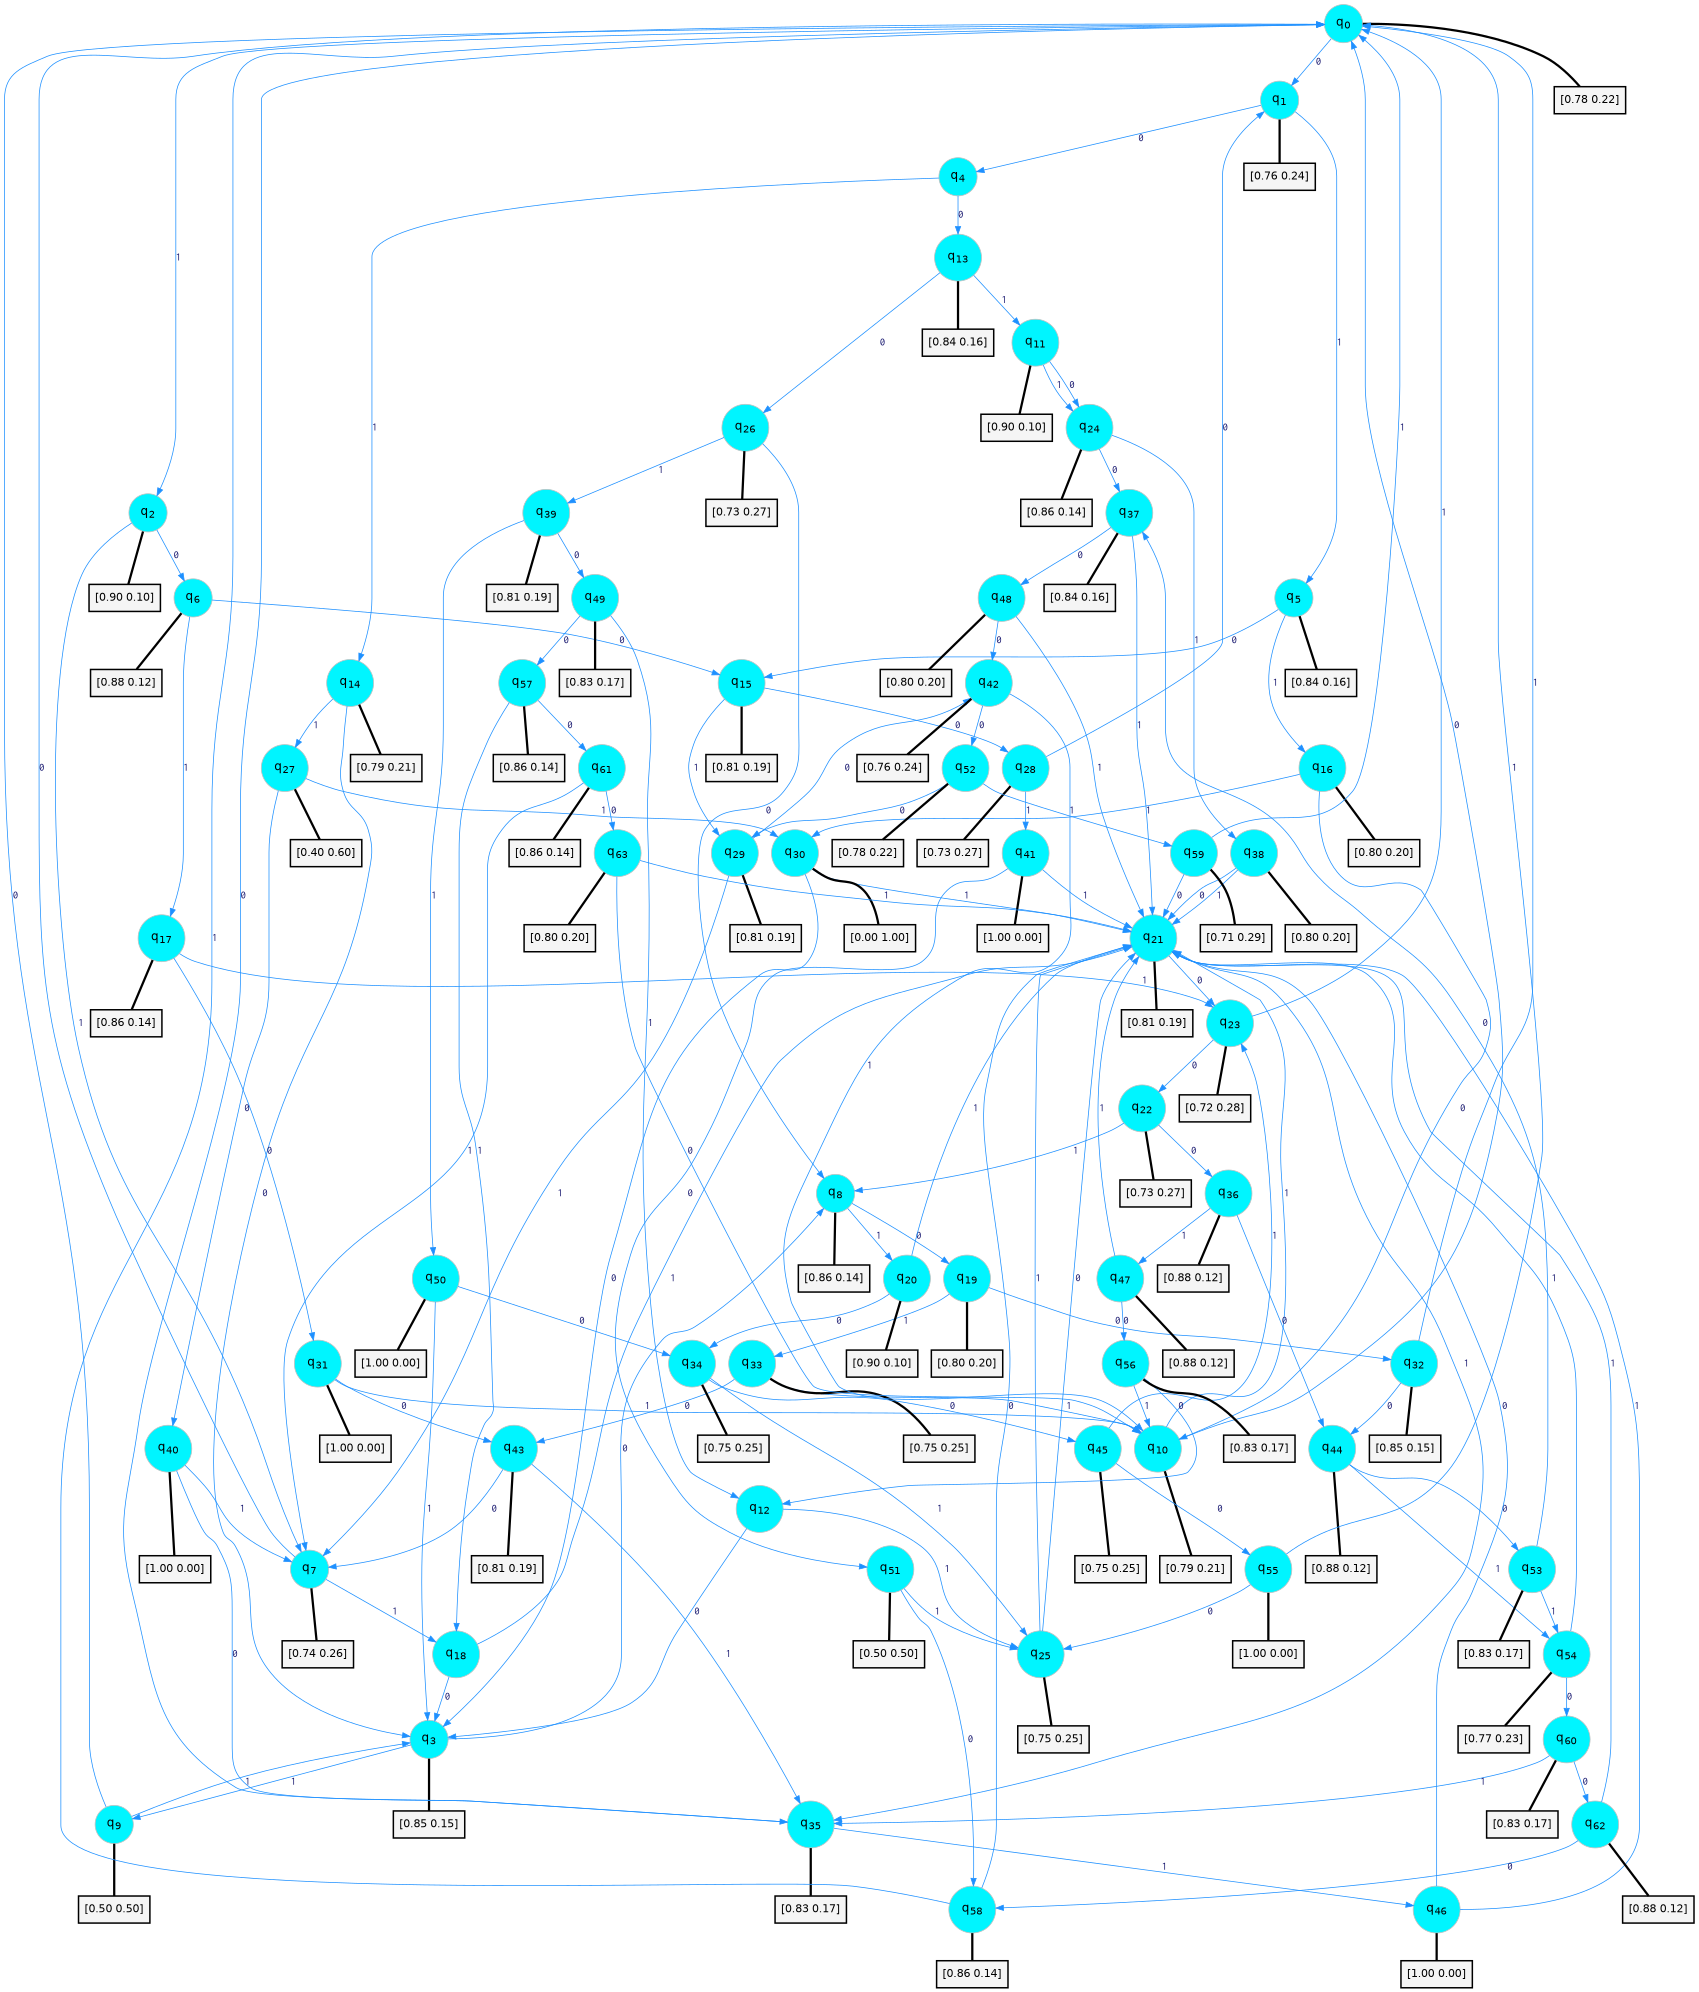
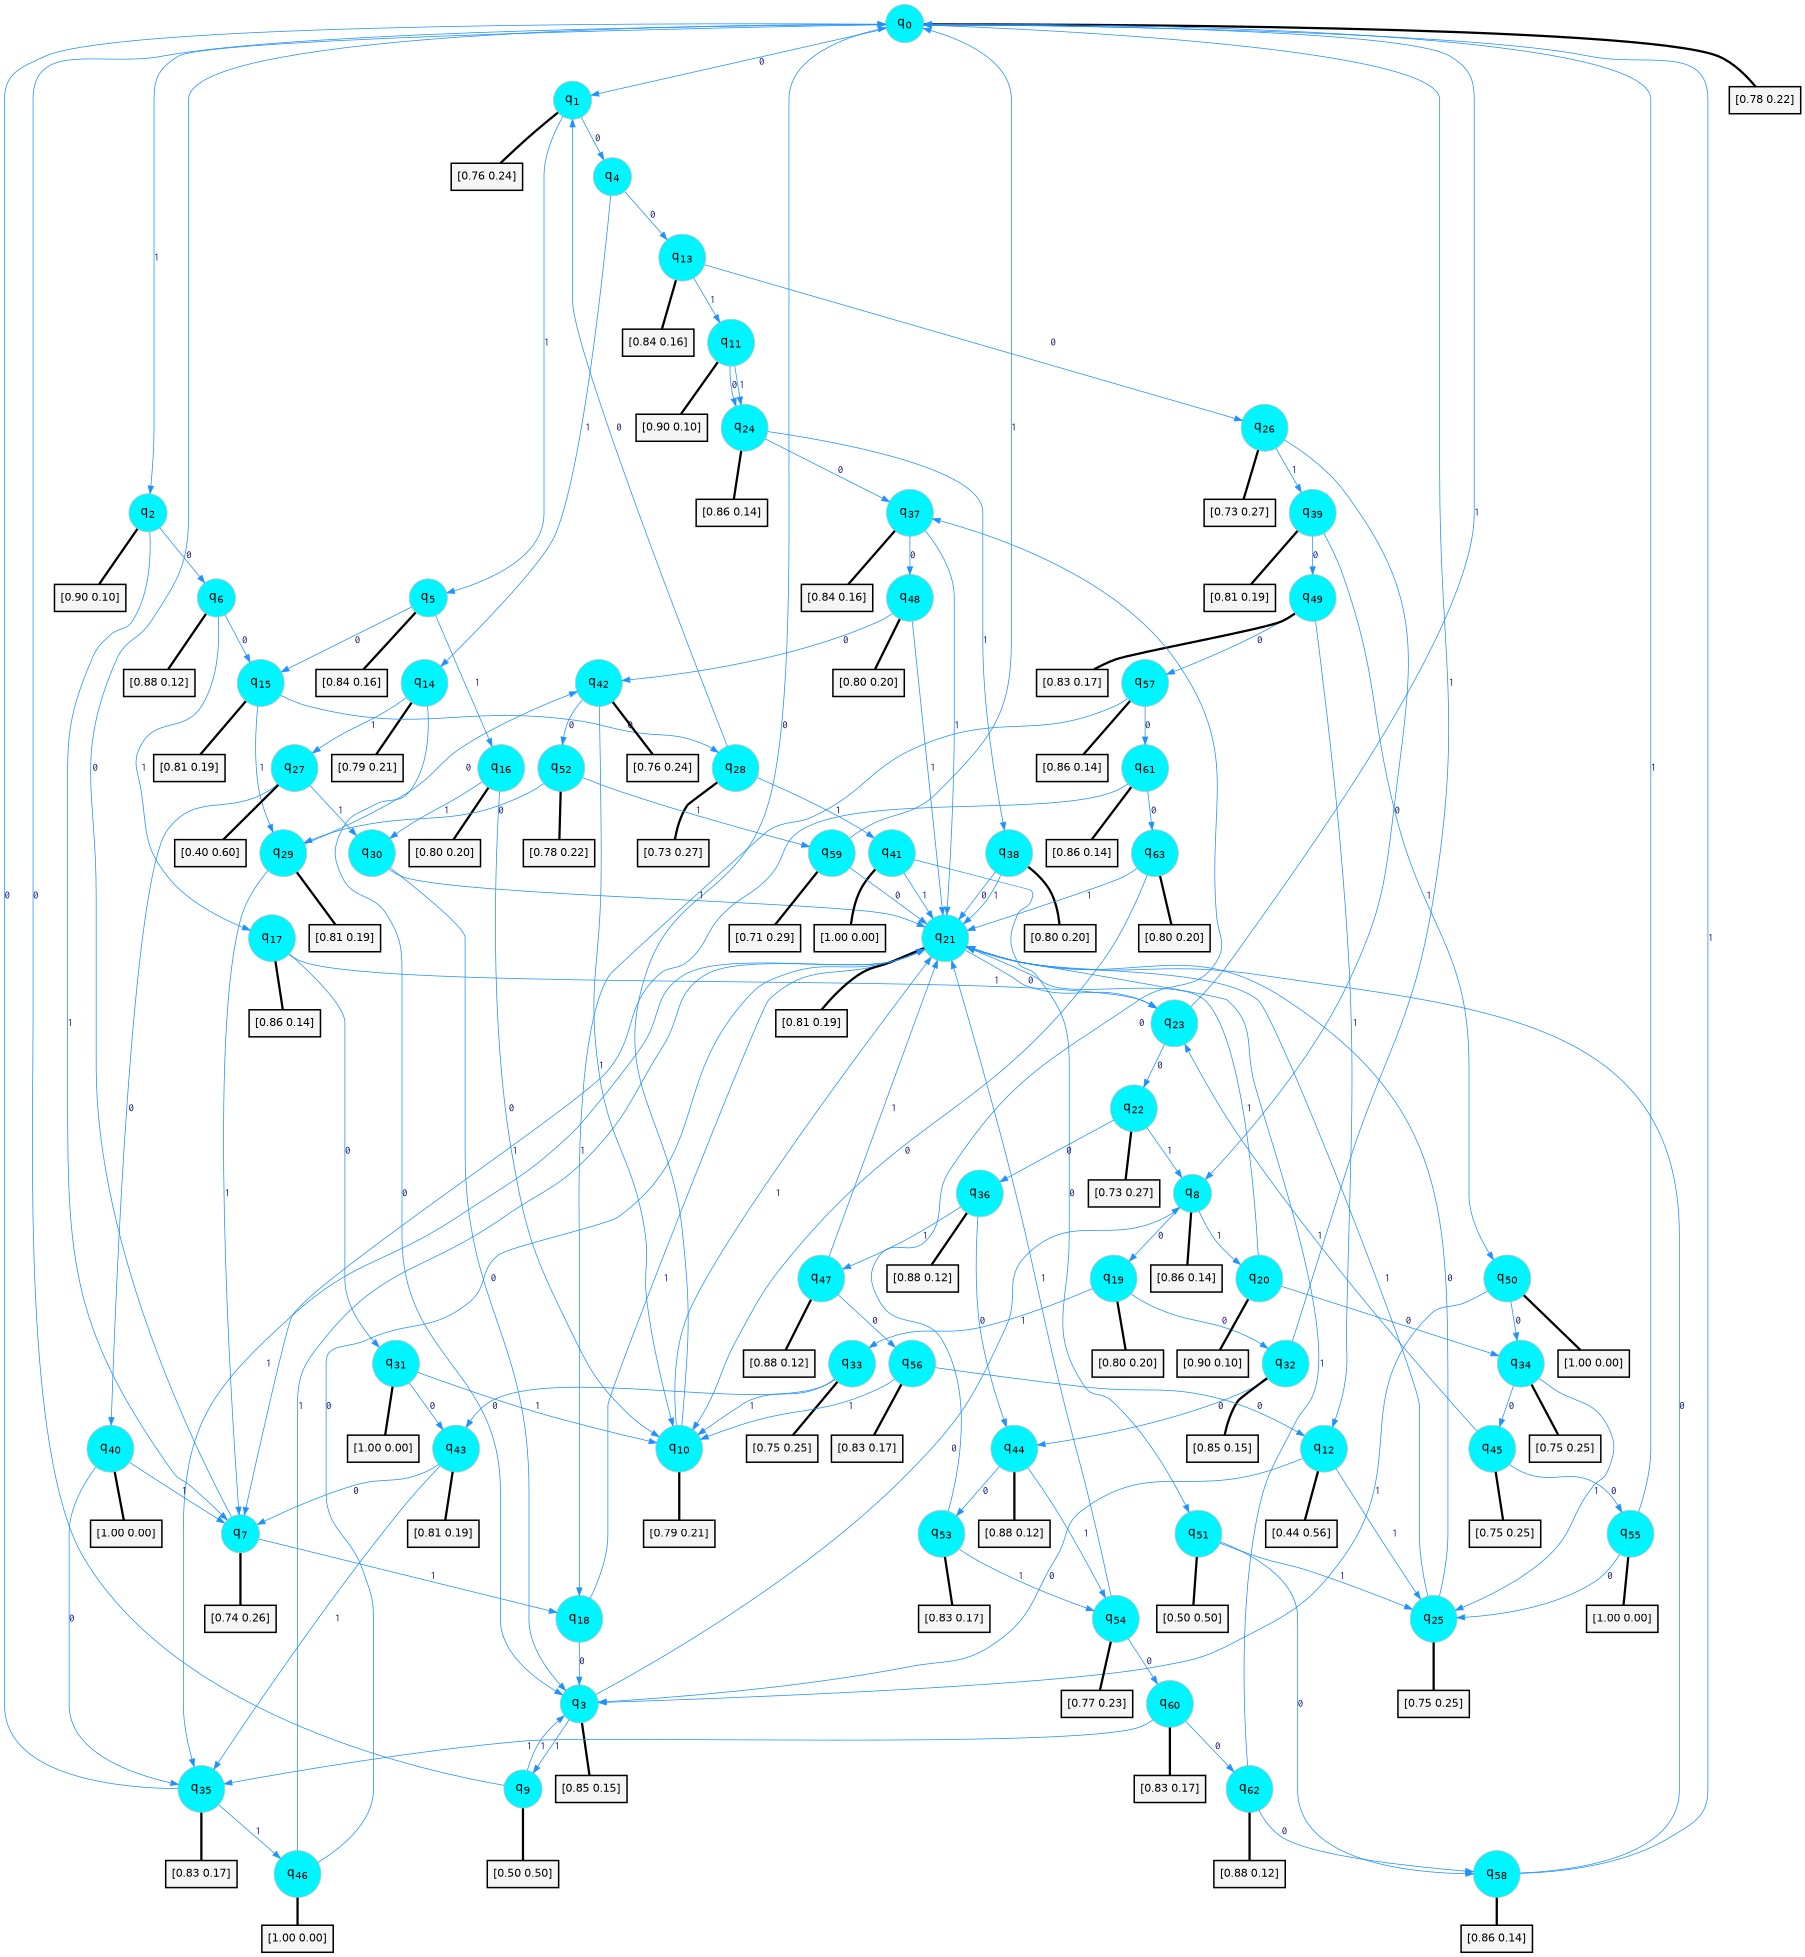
node "[0.00 1.00]": removed
node "[0.72 0.28]": removed
node "[0.44 0.56]": added
